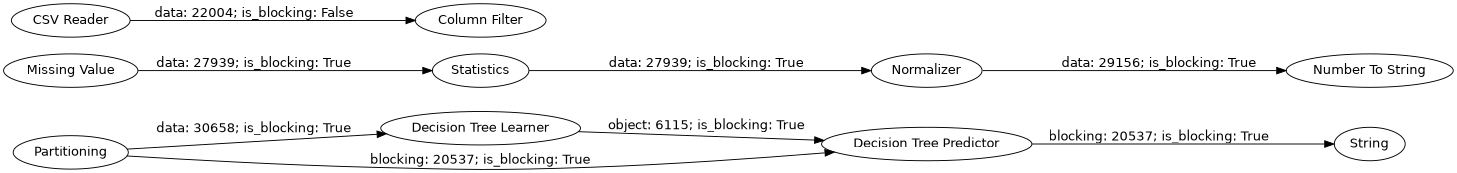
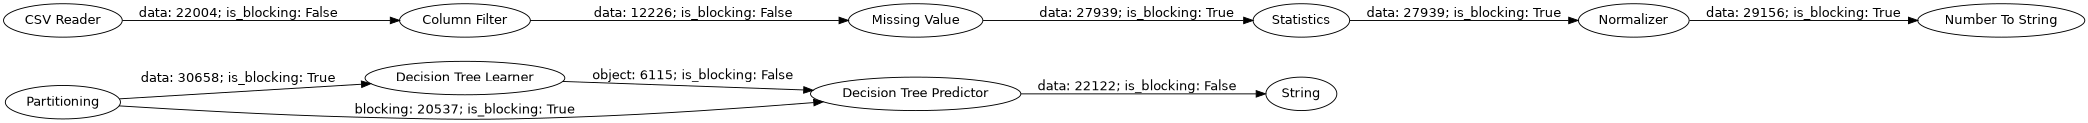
edge "Column Filter" -> "Missing Value": added, label "data: 12226; is_blocking: False"
edge "Decision Tree Learner" -> "Decision Tree Predictor": label "object: 6115; is_blocking: True" -> "object: 6115; is_blocking: False"
edge "Decision Tree Predictor" -> "String": label "blocking: 20537; is_blocking: True" -> "data: 22122; is_blocking: False"
